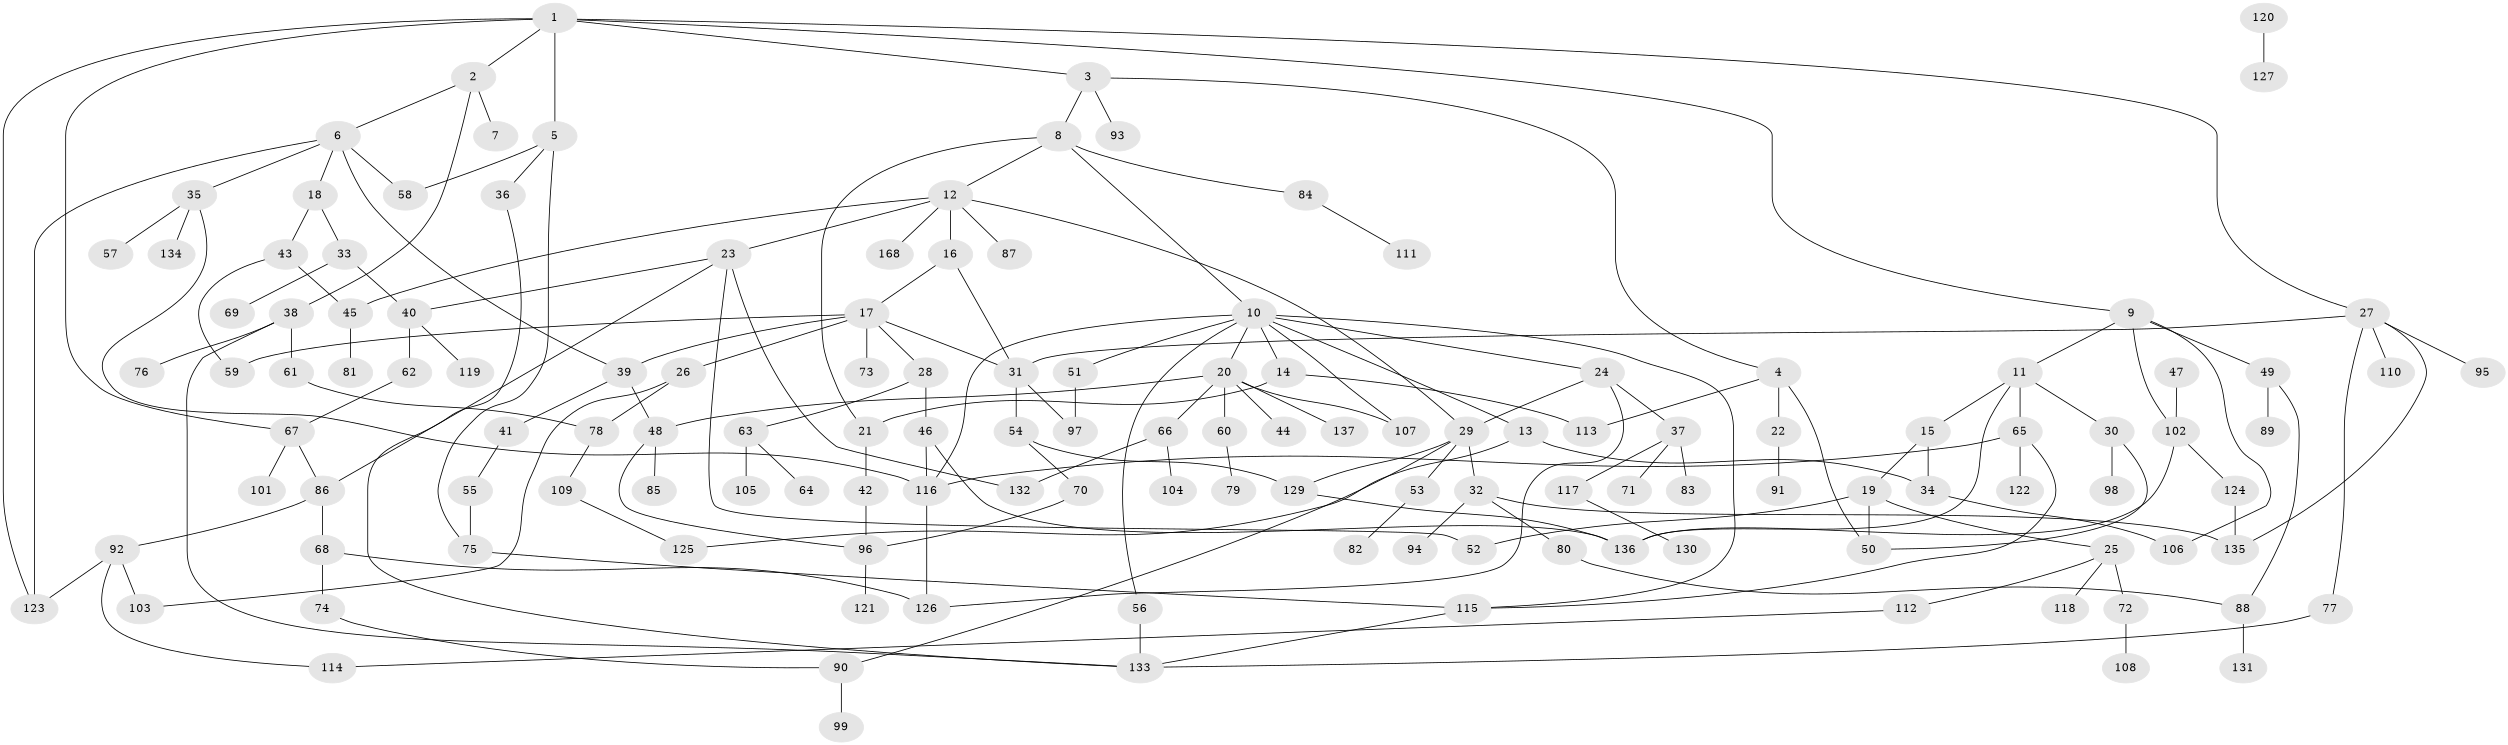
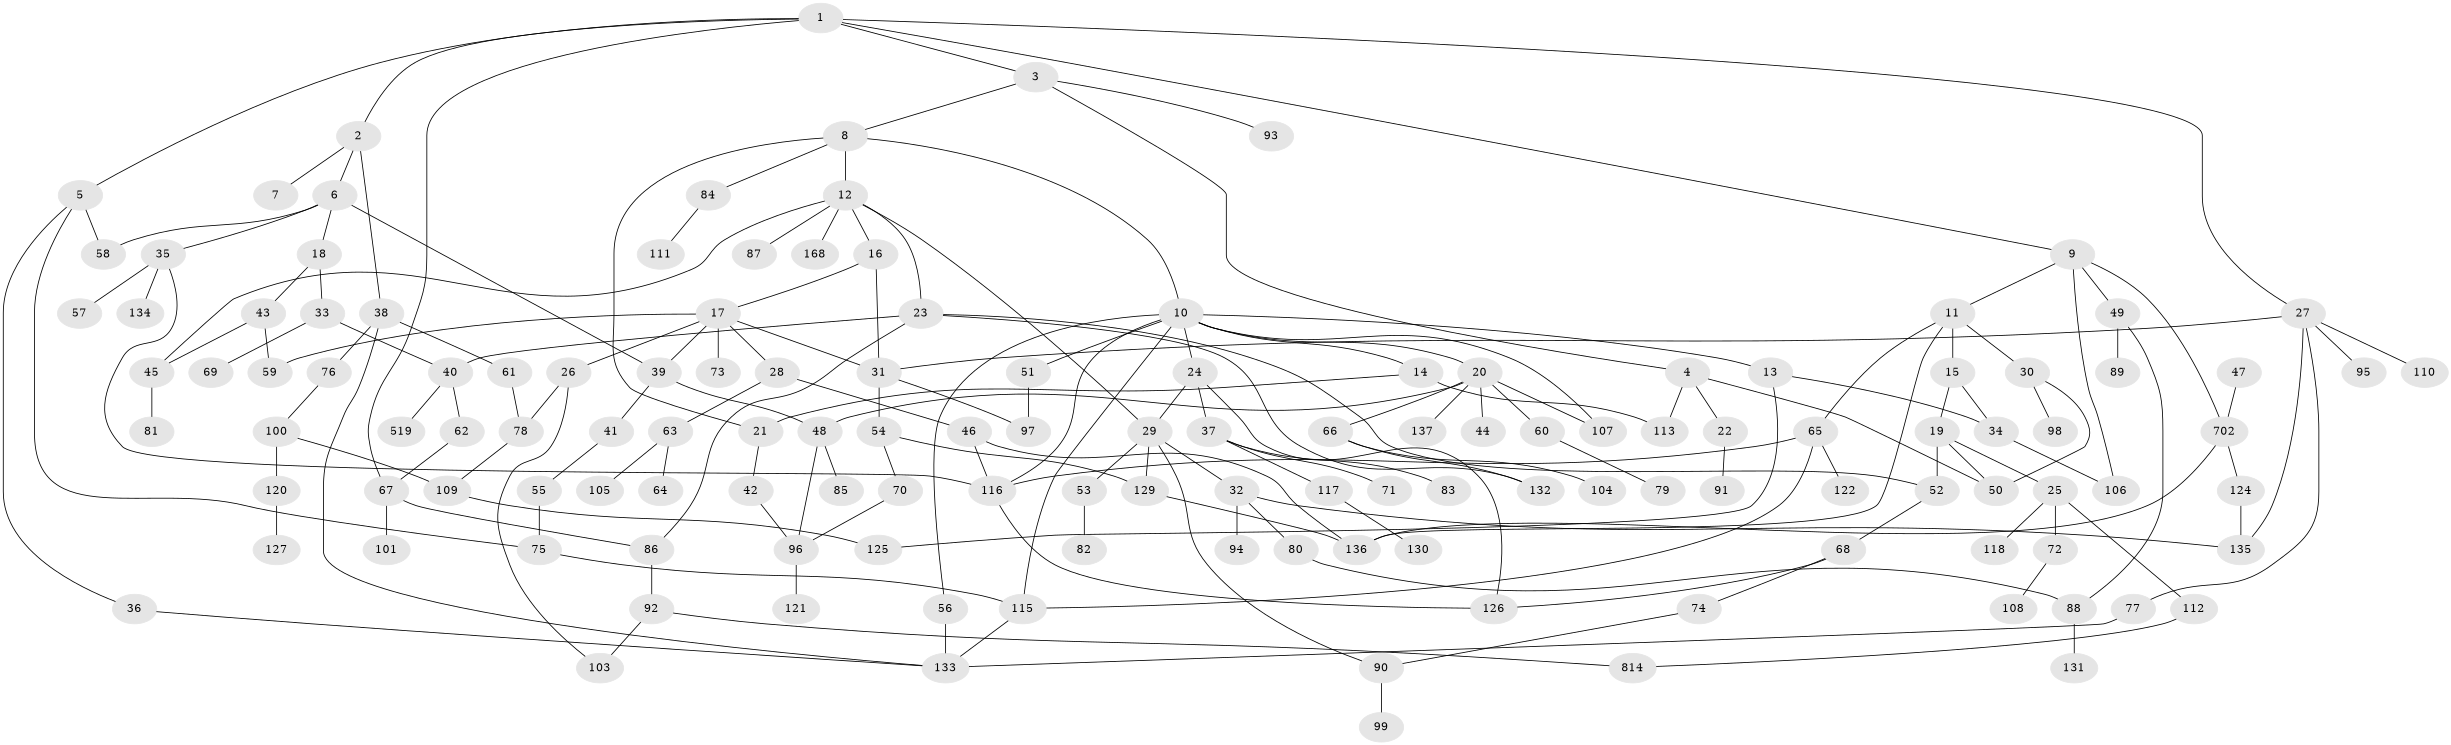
node "119": label "119" -> "519"
node "100": added
node "102": label "102" -> "702"
edge "86" -- "68": now "52" -- "68"
node "123": removed
node "114": label "114" -> "814"
